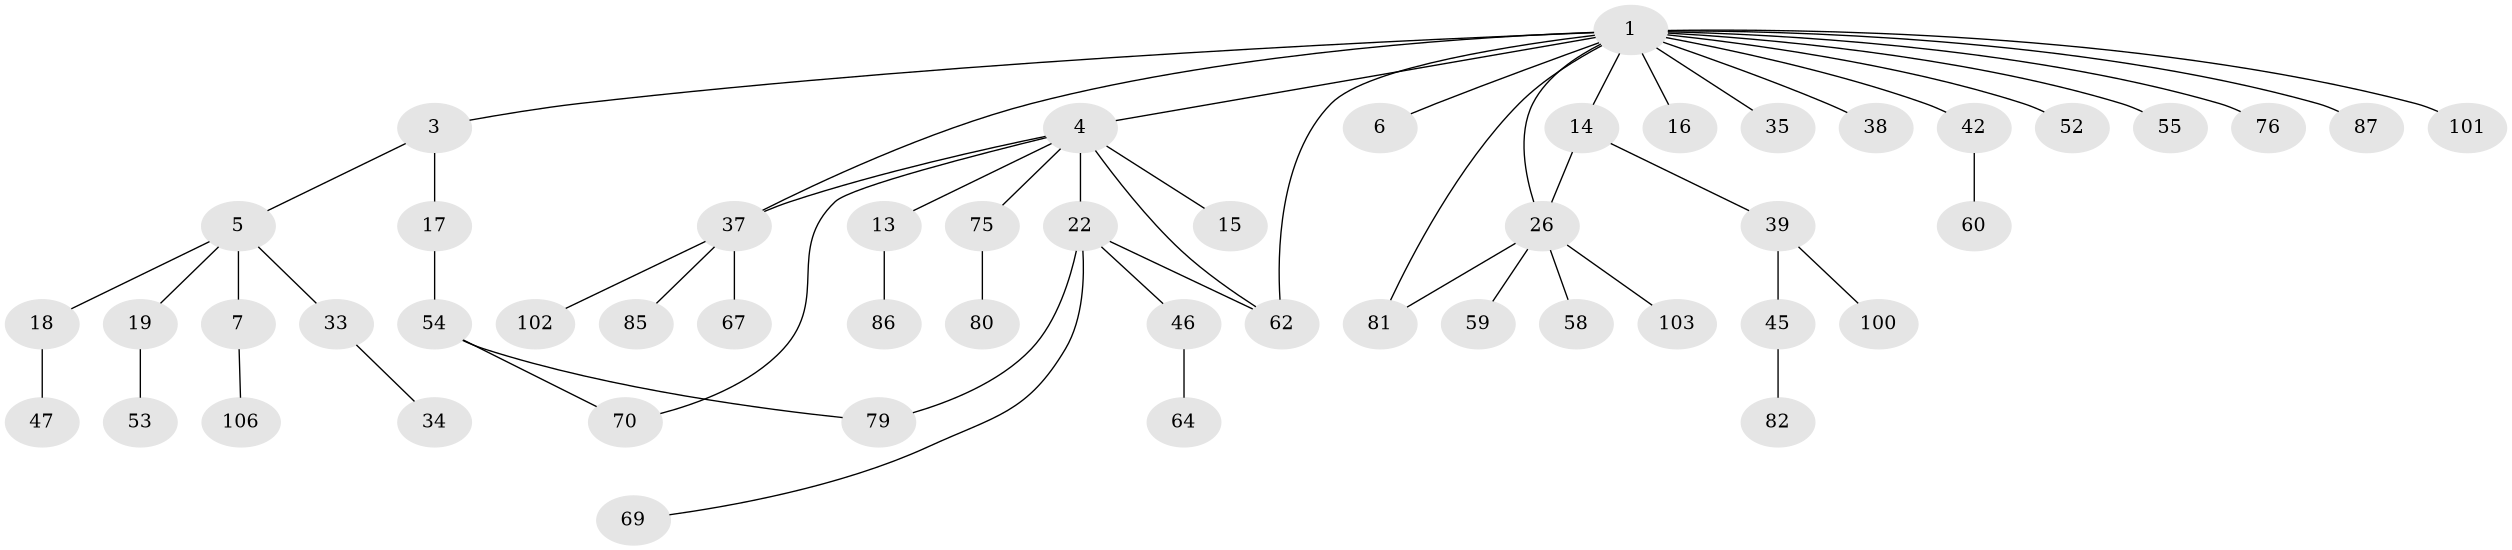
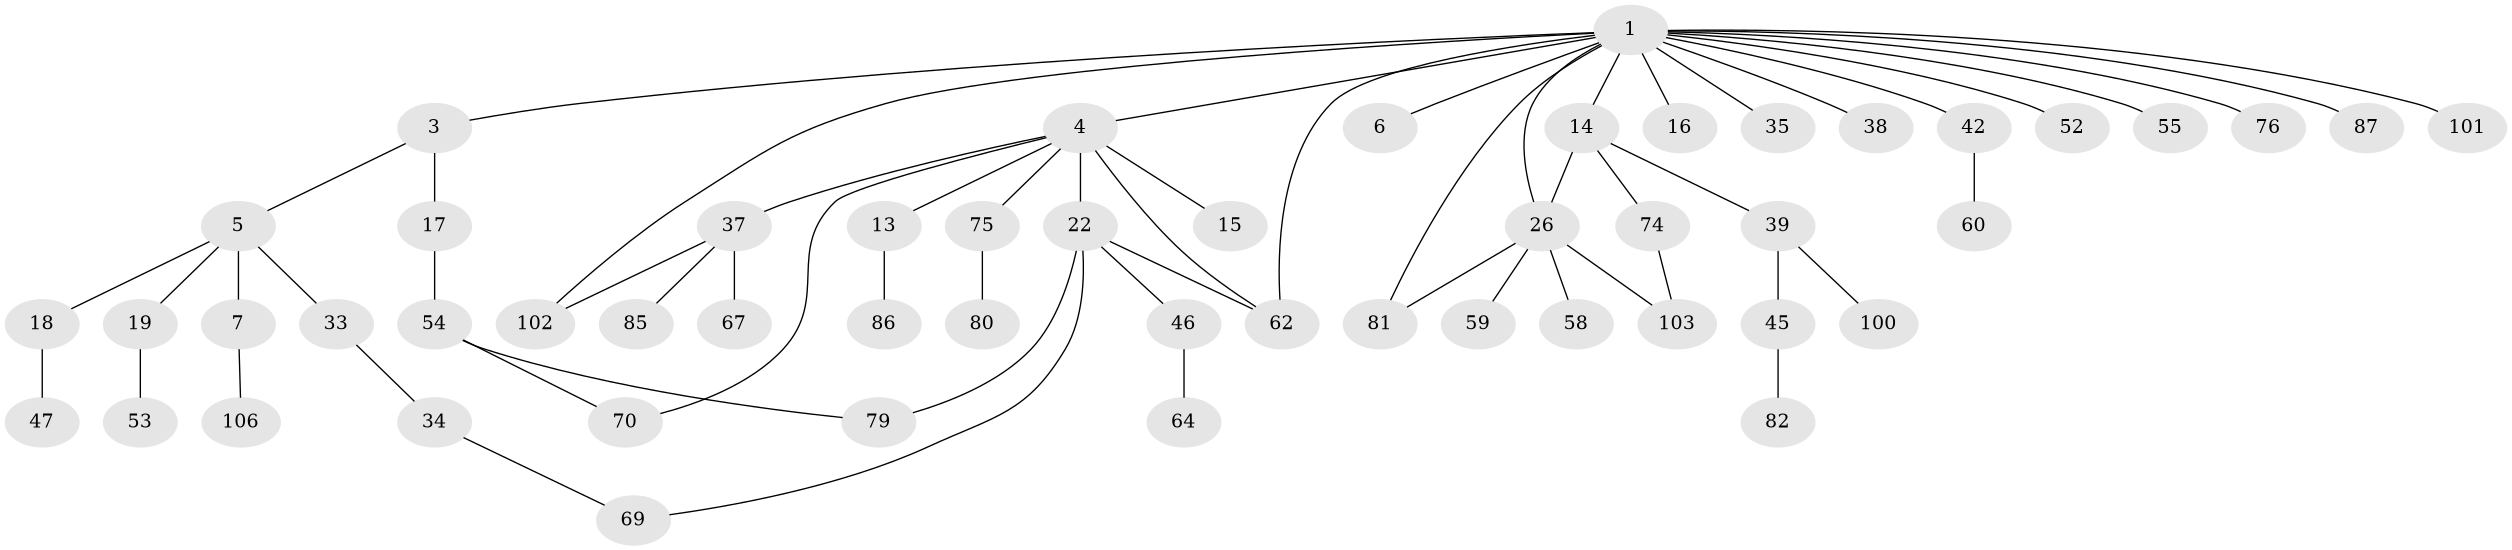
edge "1" -- "37": now "1" -- "102"
node "74": added
edge "34" -- "69": added
